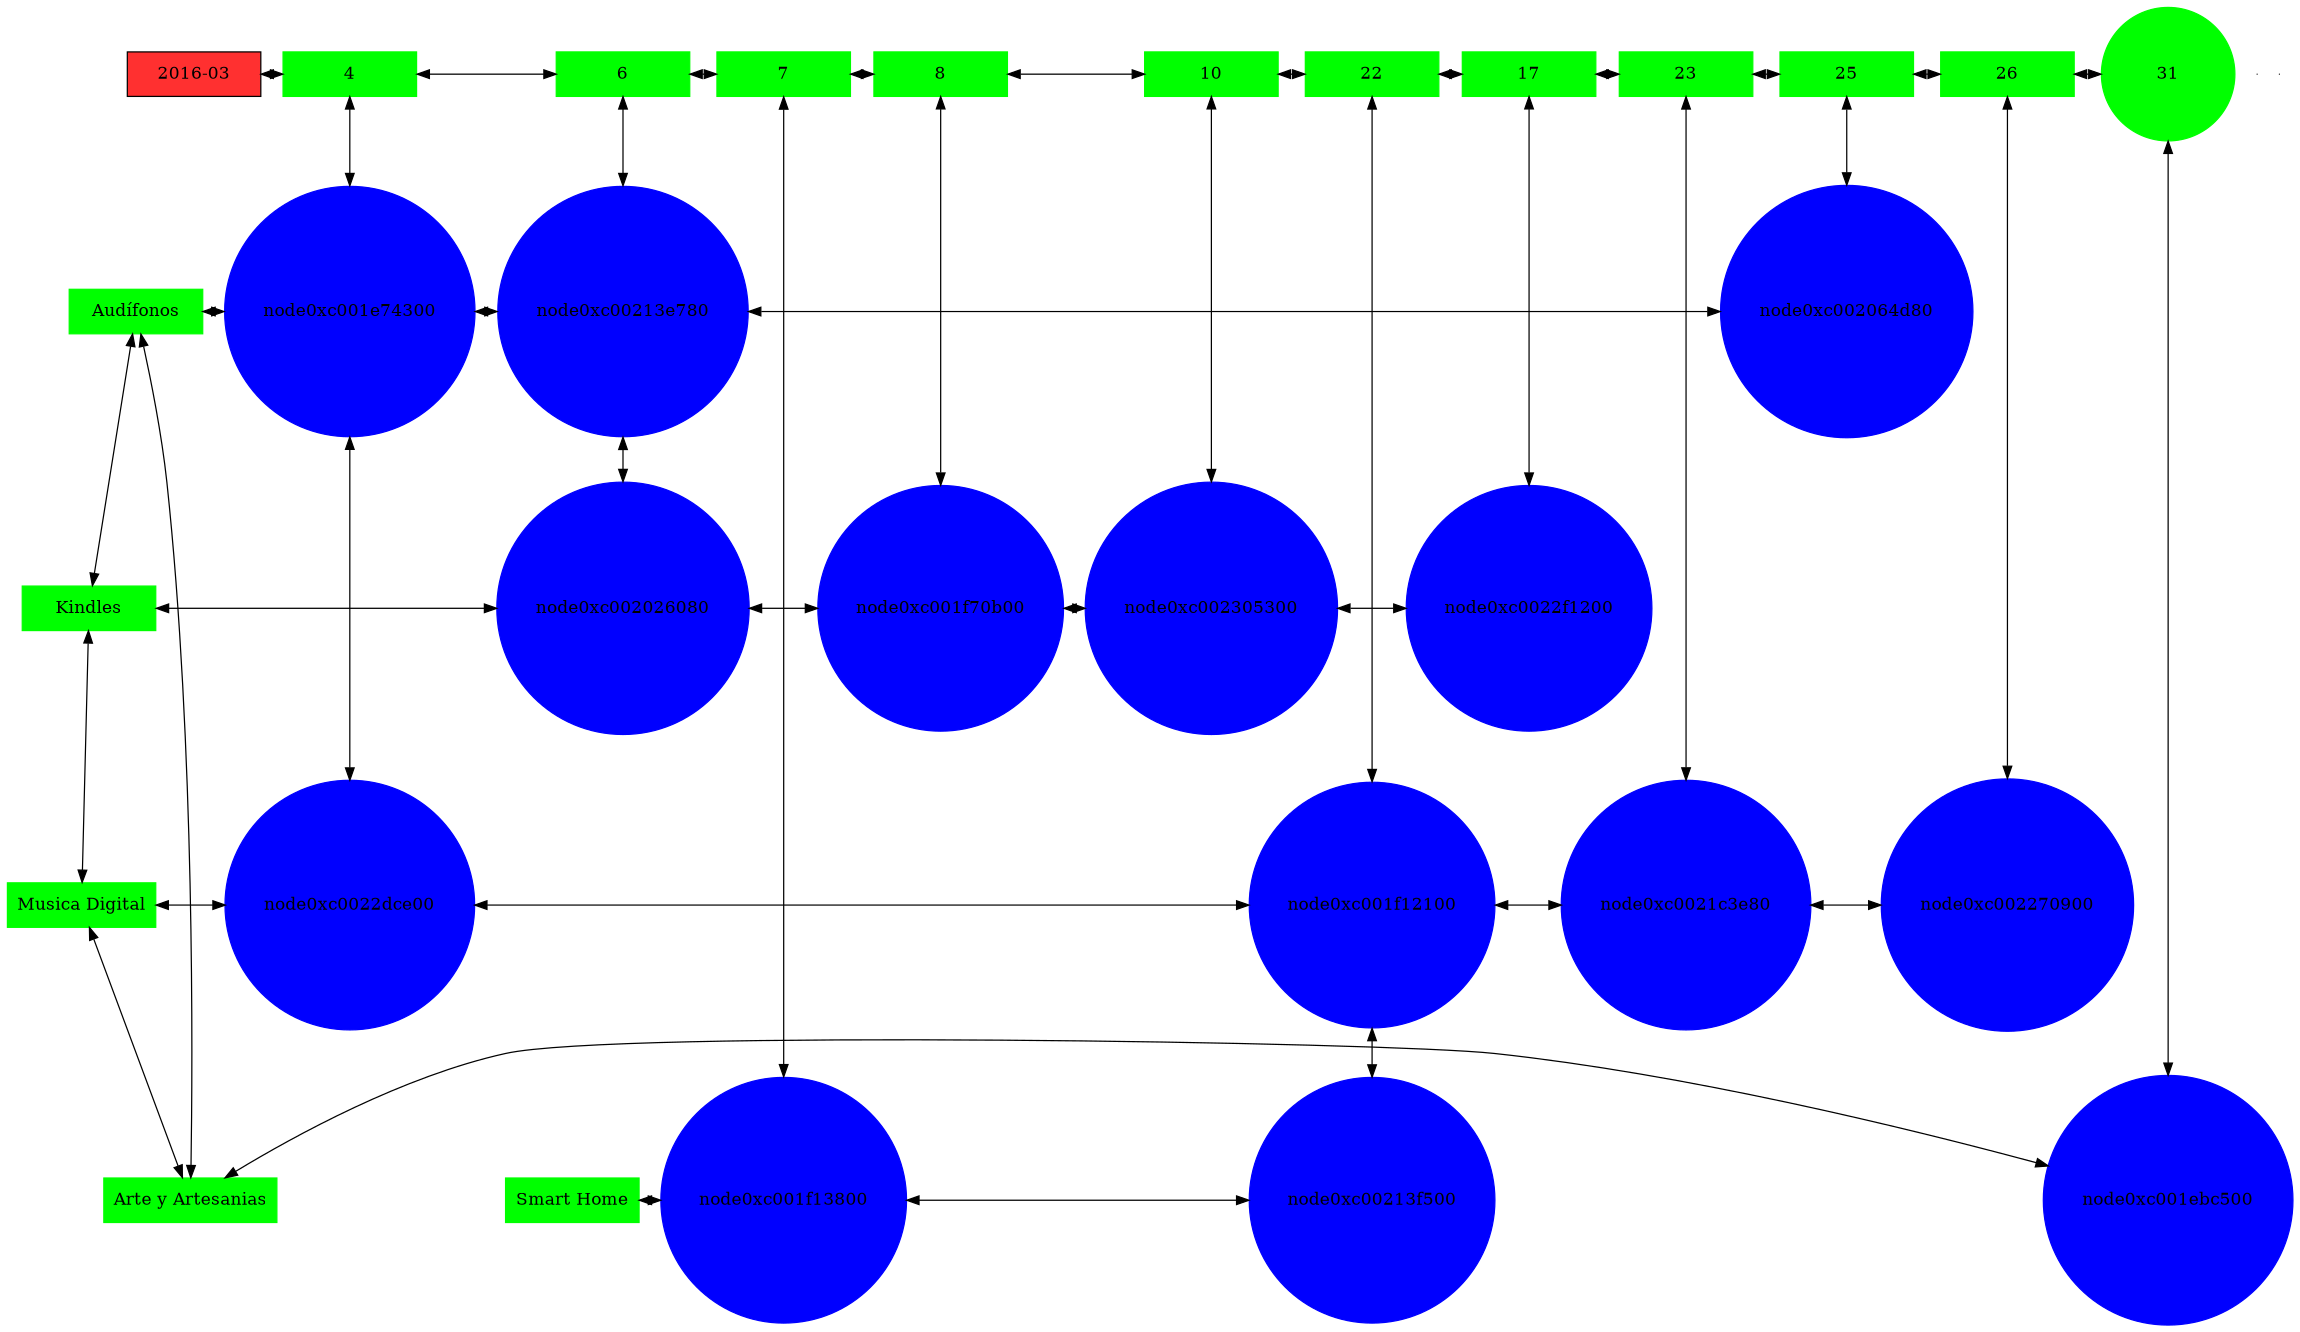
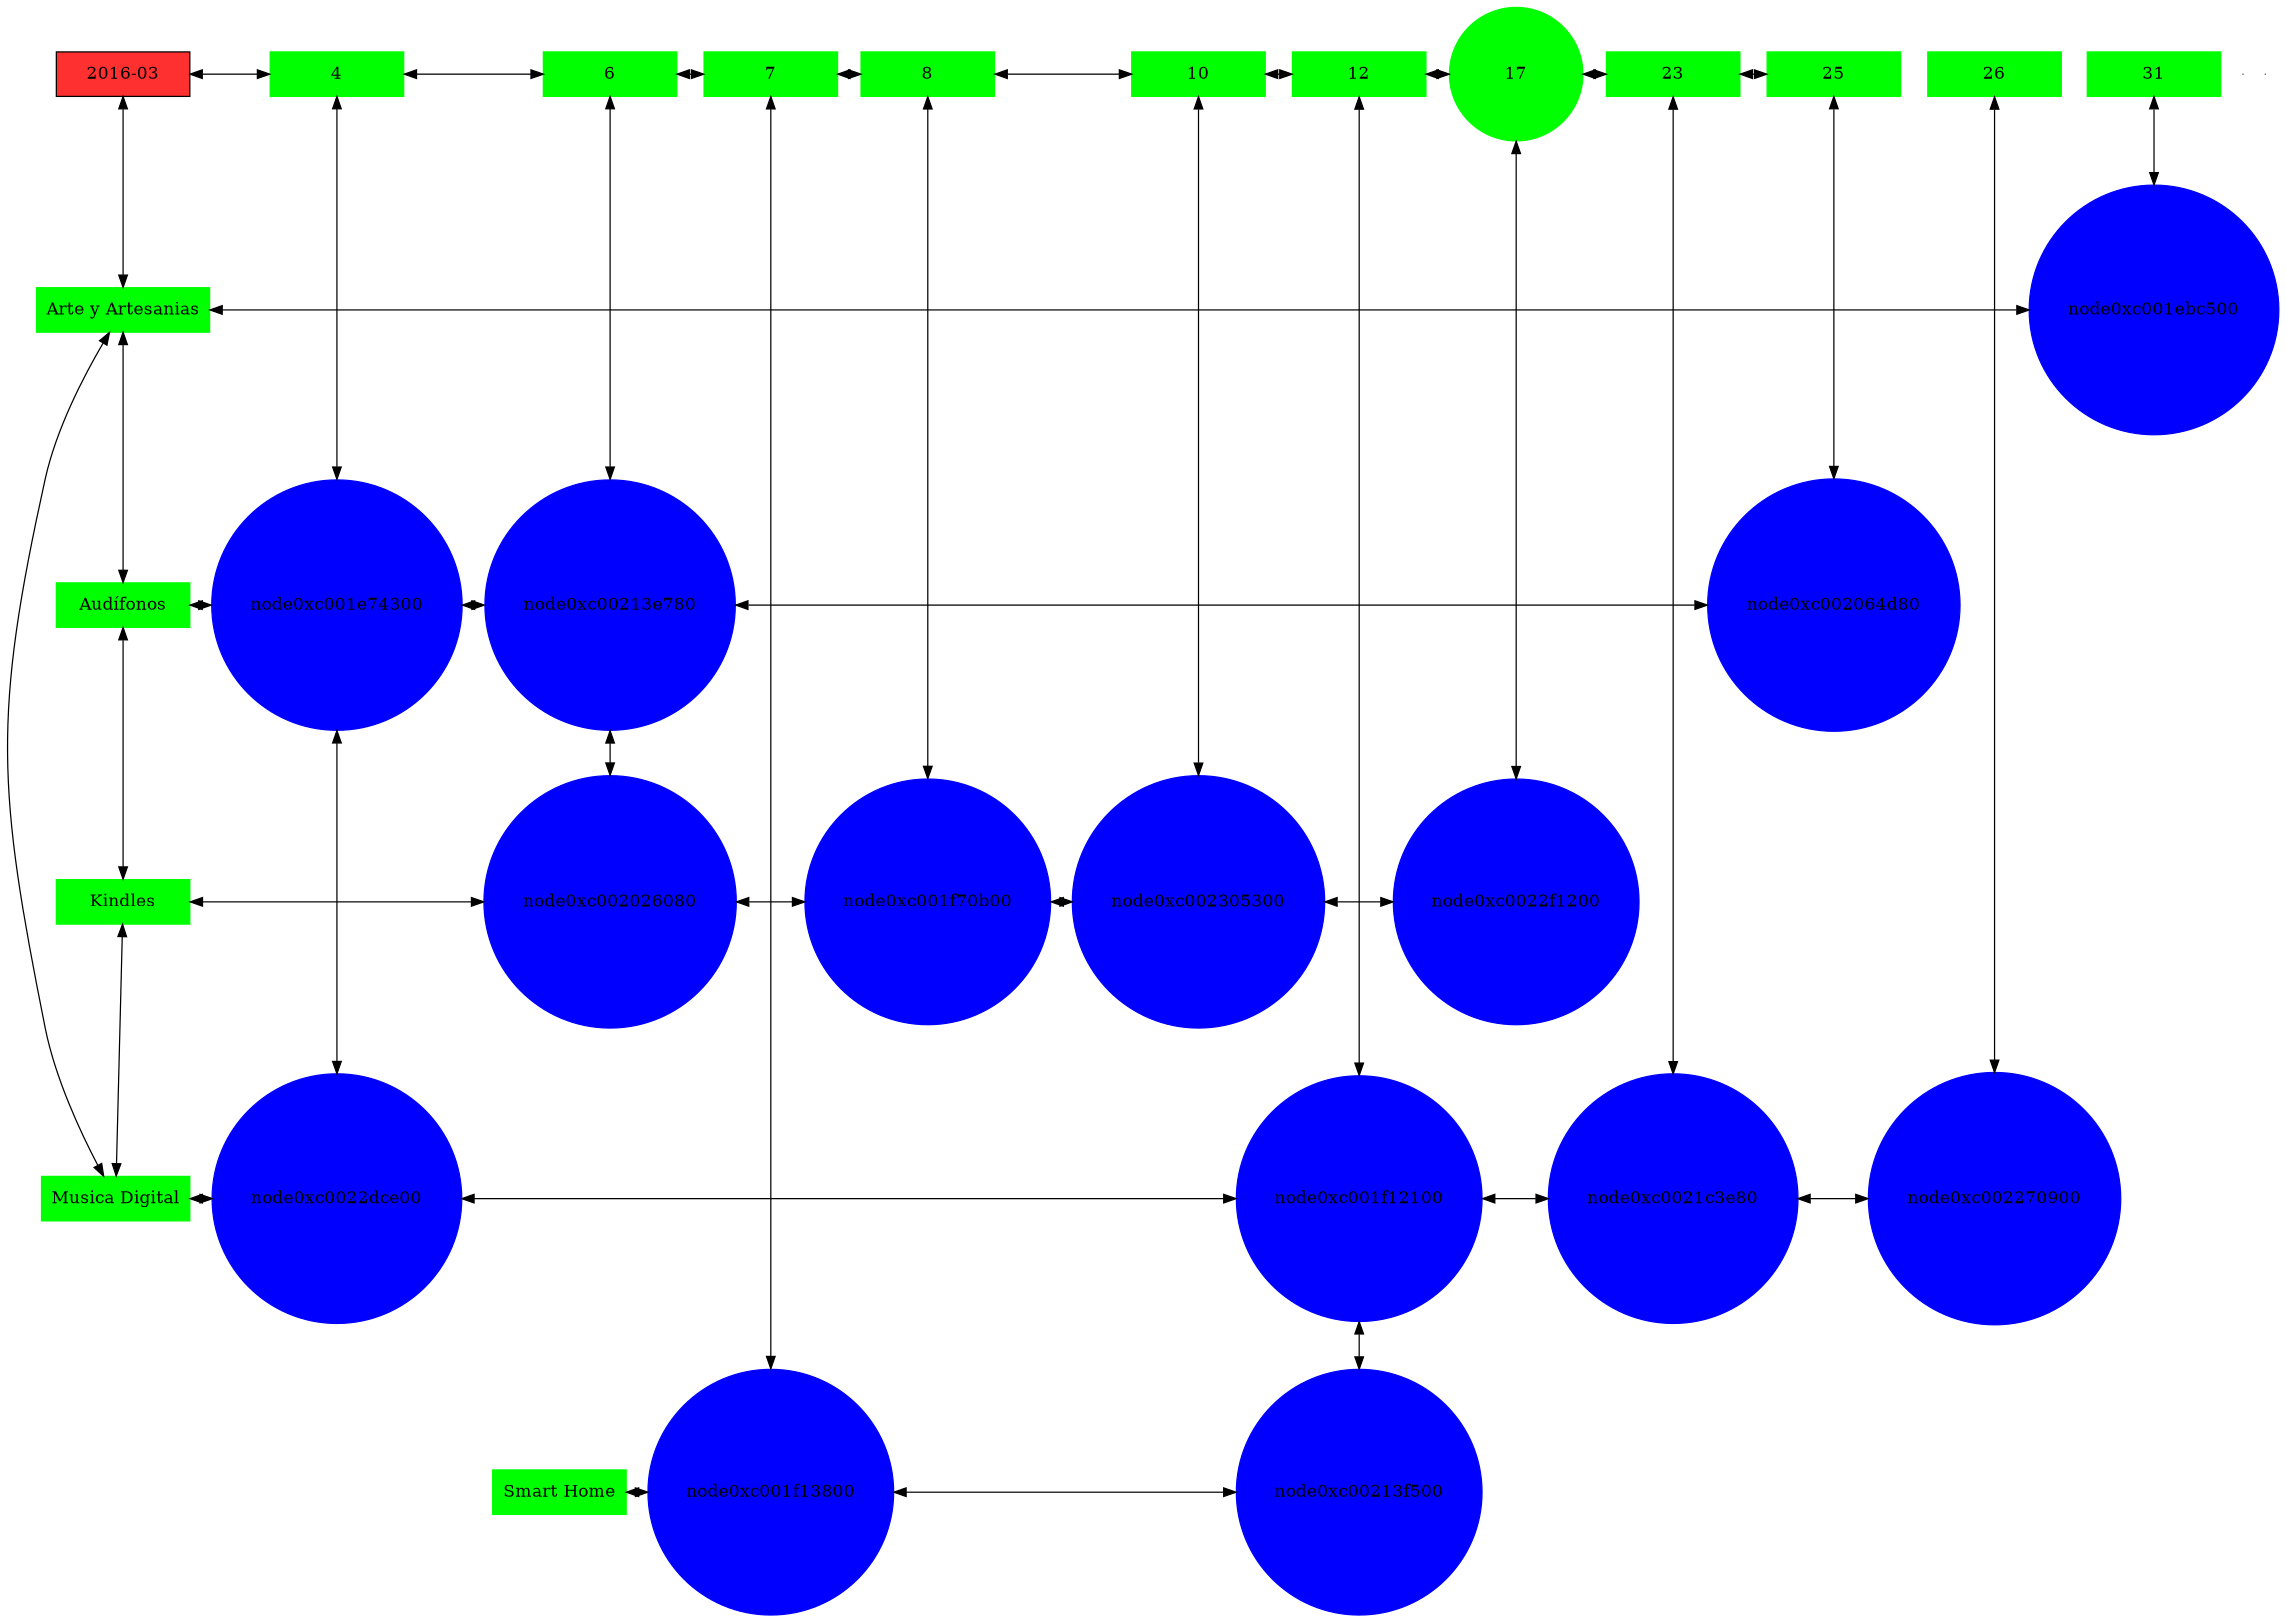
node "22": label "22" -> "12"
node "17": shape box -> circle
edge "25" -- "26": removed
edge "26" -- "31": removed
node "31": shape circle -> box
edge "2016-03" -- "Arte y Artesanias": added
